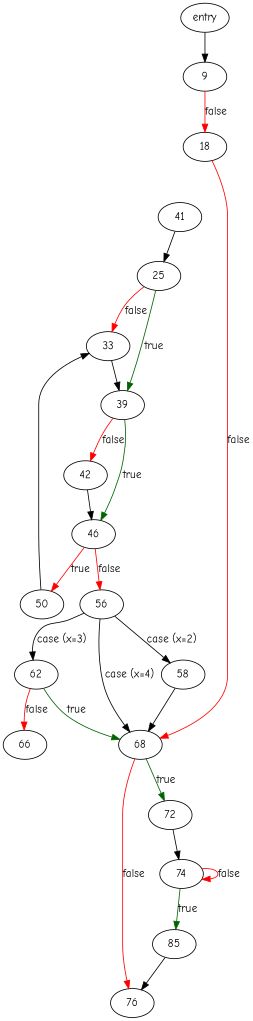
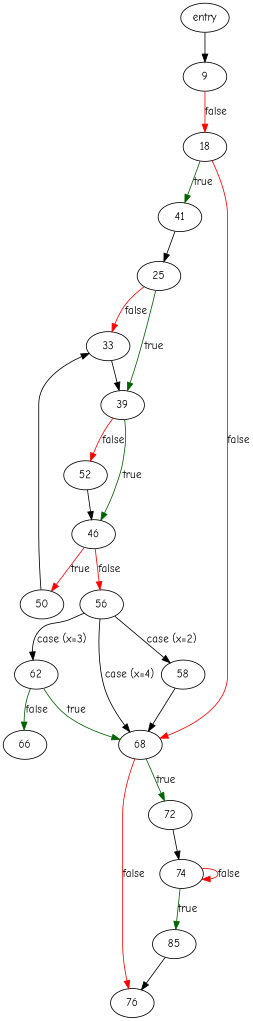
edge "18" -> "41": added, label "true"
node "42": label "42" -> "52"
edge "62" -> "66": color red -> darkgreen
